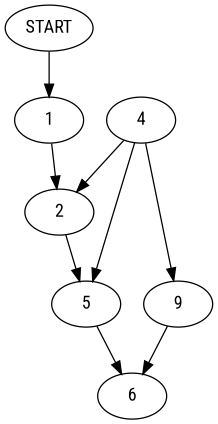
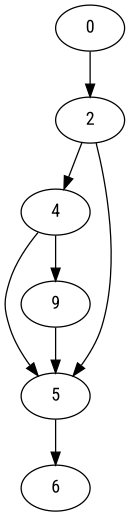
node "START": removed
node "1": label "1" -> "0"
edge "4" -> "2": reversed
edge "9" -> "6": now "9" -> "5"
